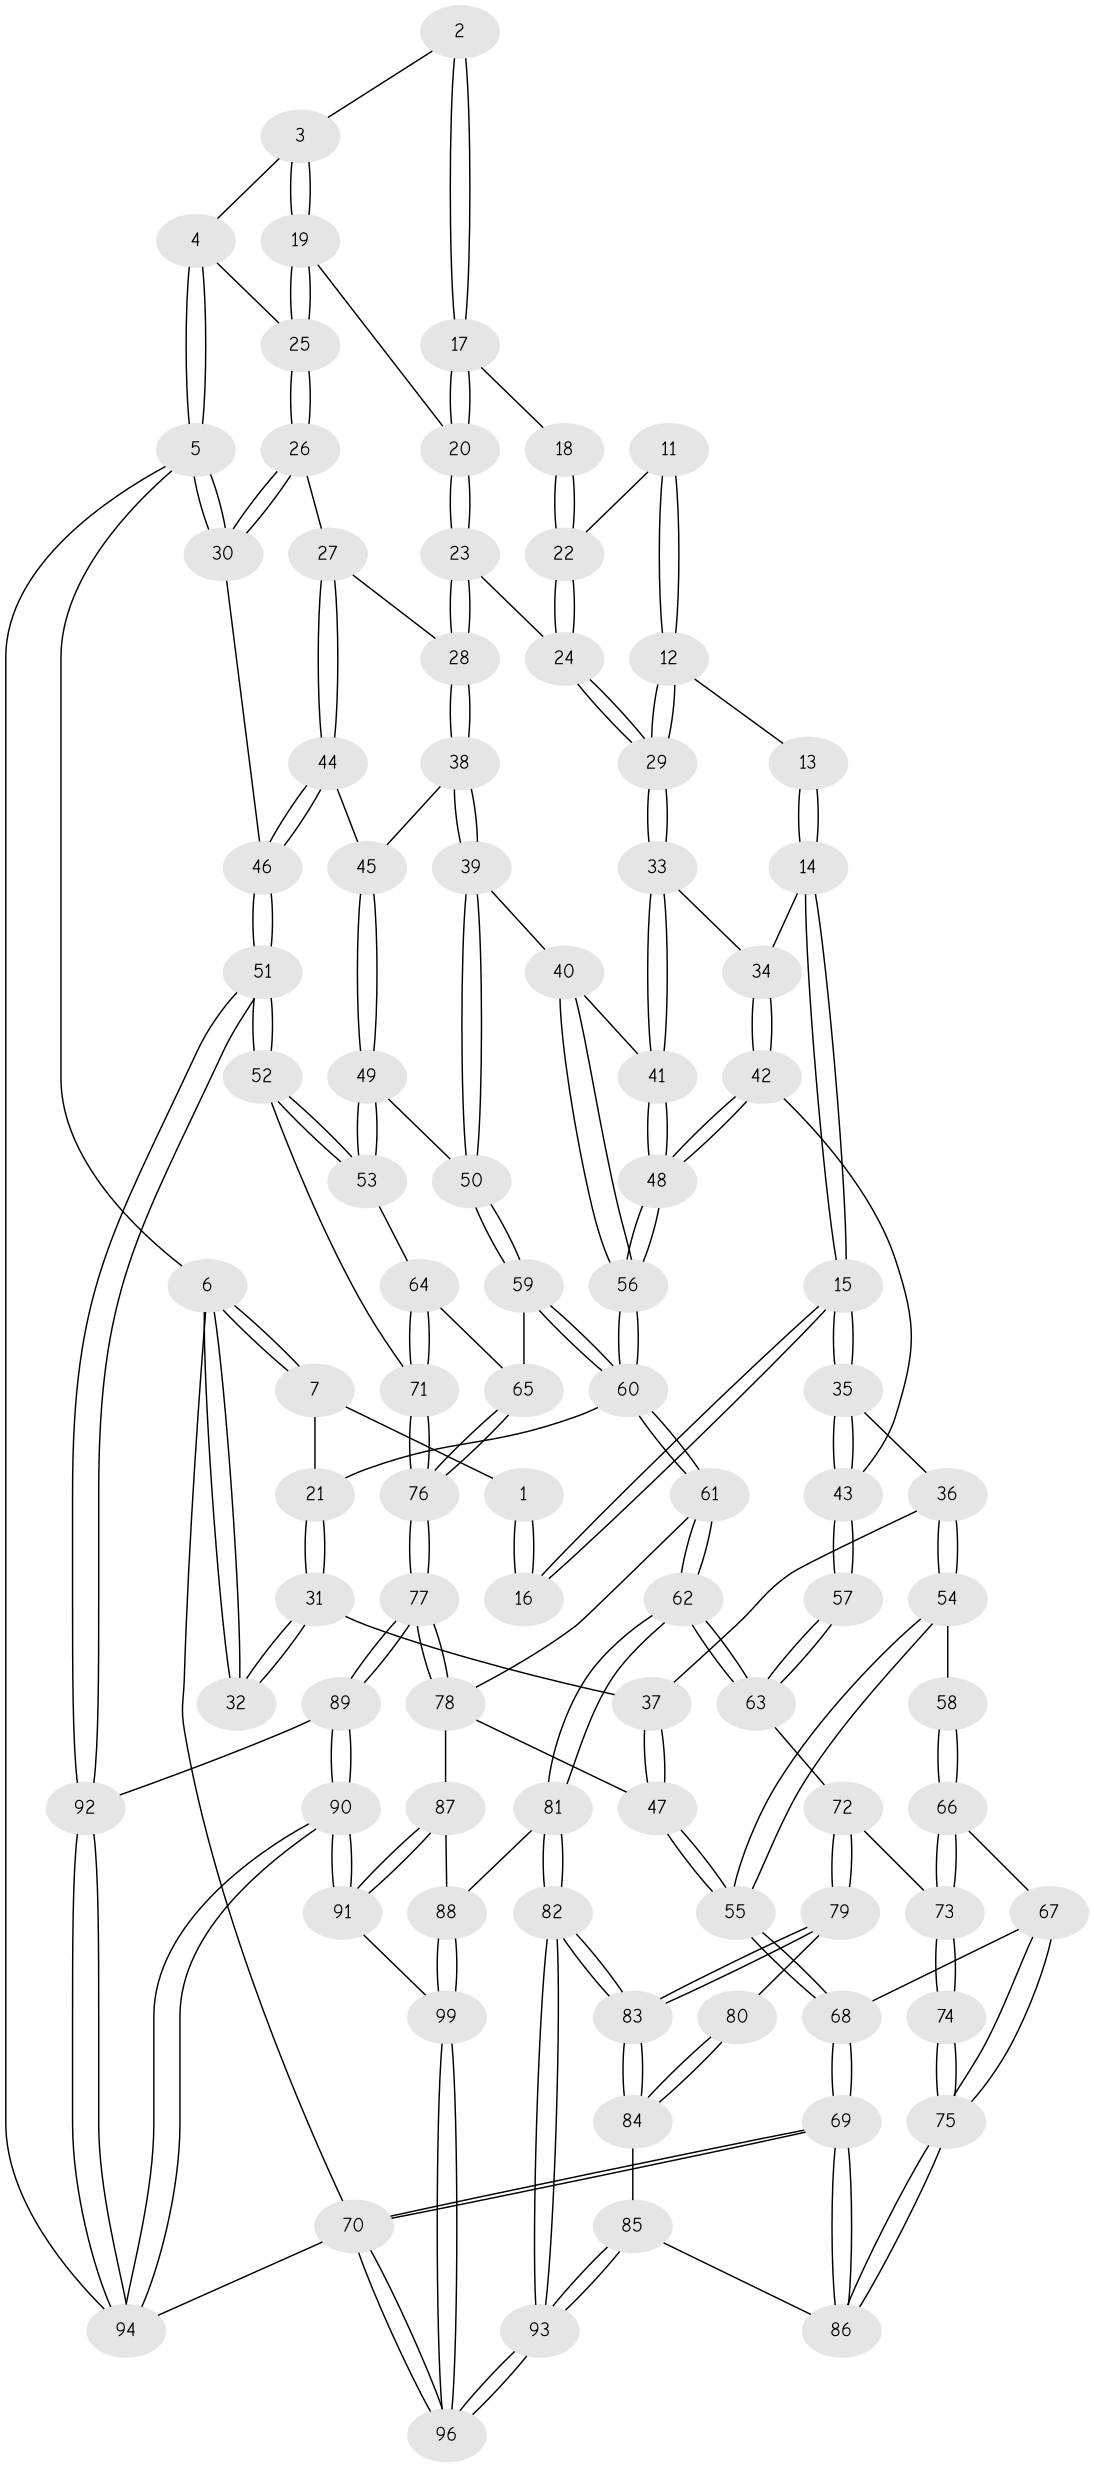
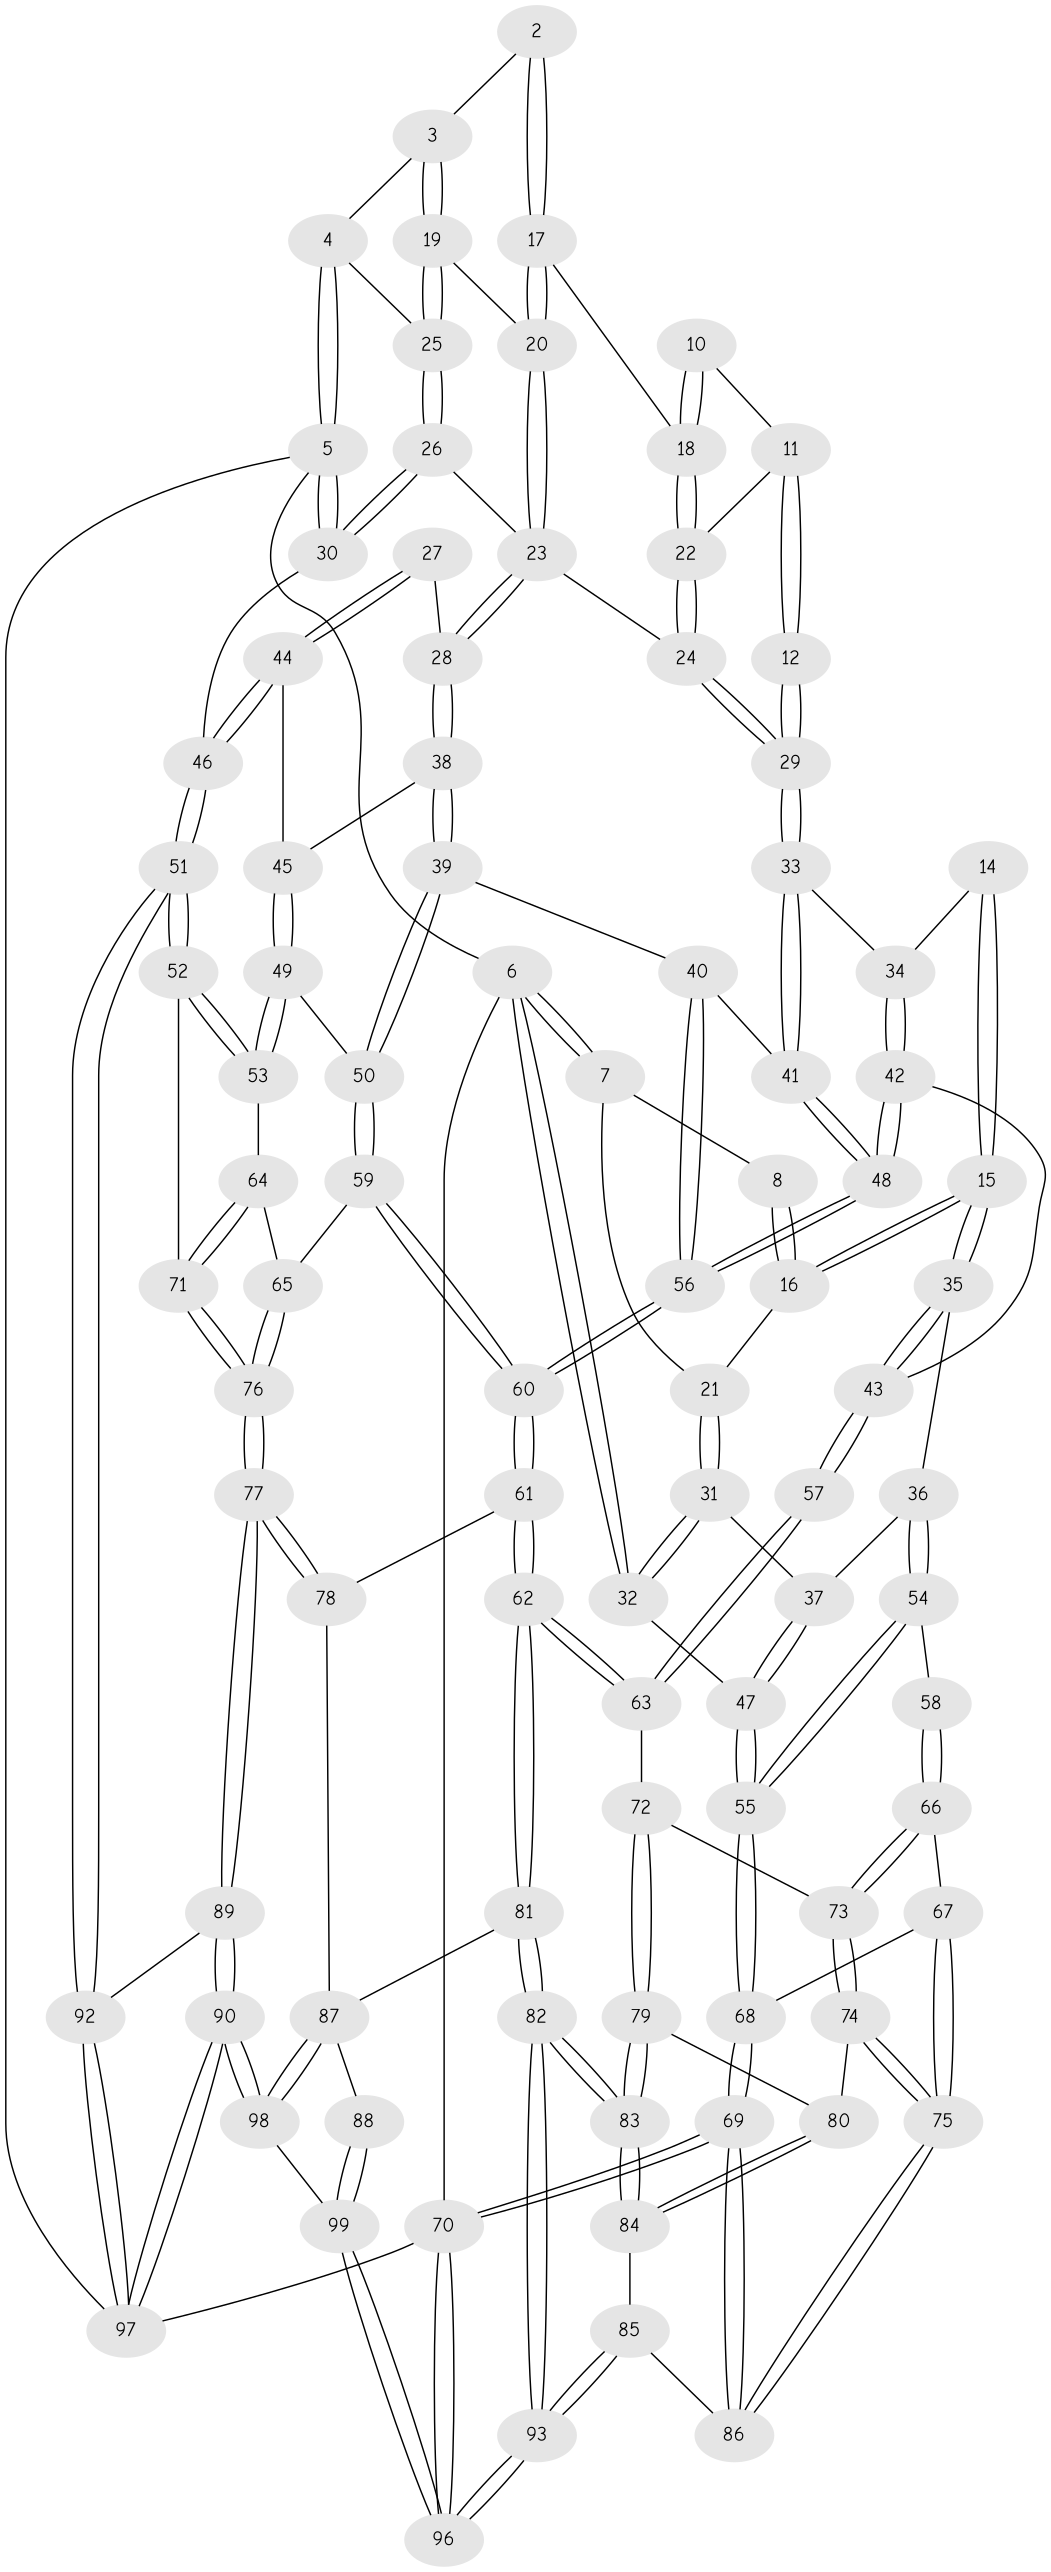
node "10": added
edge "26" -- "27": now "26" -- "23"
node "13": removed
edge "60" -- "21": now "16" -- "21"
node "1": label "1" -> "8"
edge "78" -- "47": now "32" -- "47"
edge "81" -- "88": now "81" -- "87"
node "91": label "91" -> "98"
edge "74" -- "80": added
node "94": label "94" -> "97"
